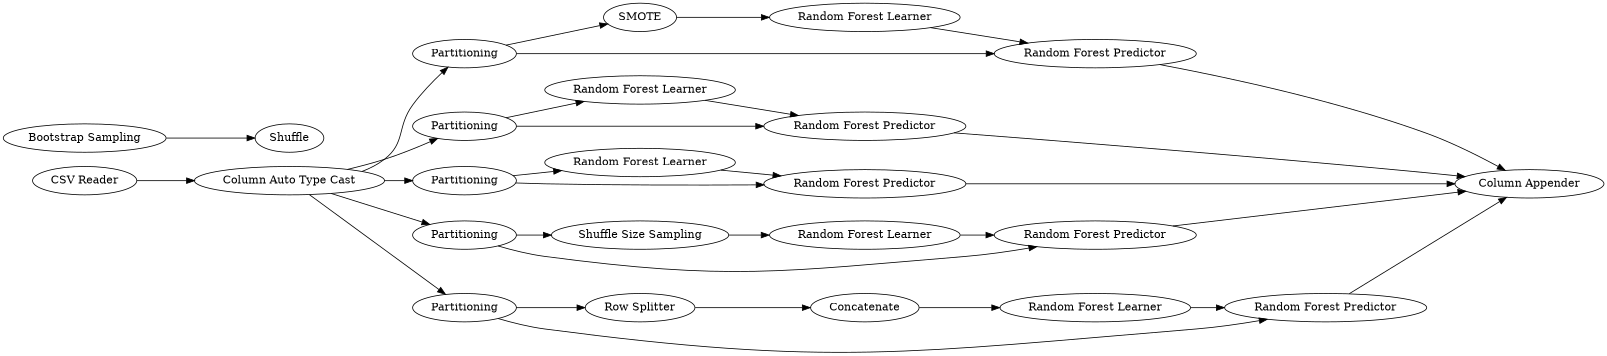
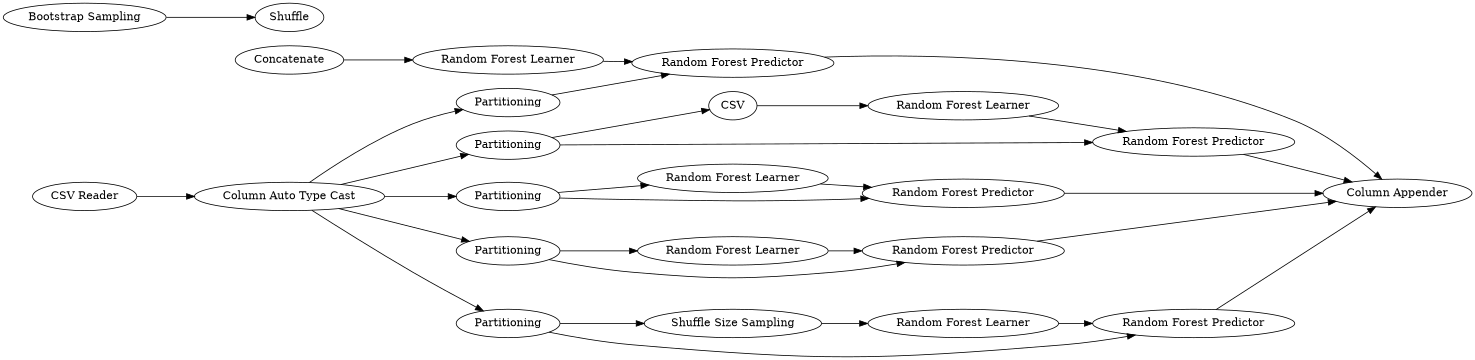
node "SMOTE": label "SMOTE" -> "CSV"
node "Row Splitter": removed
